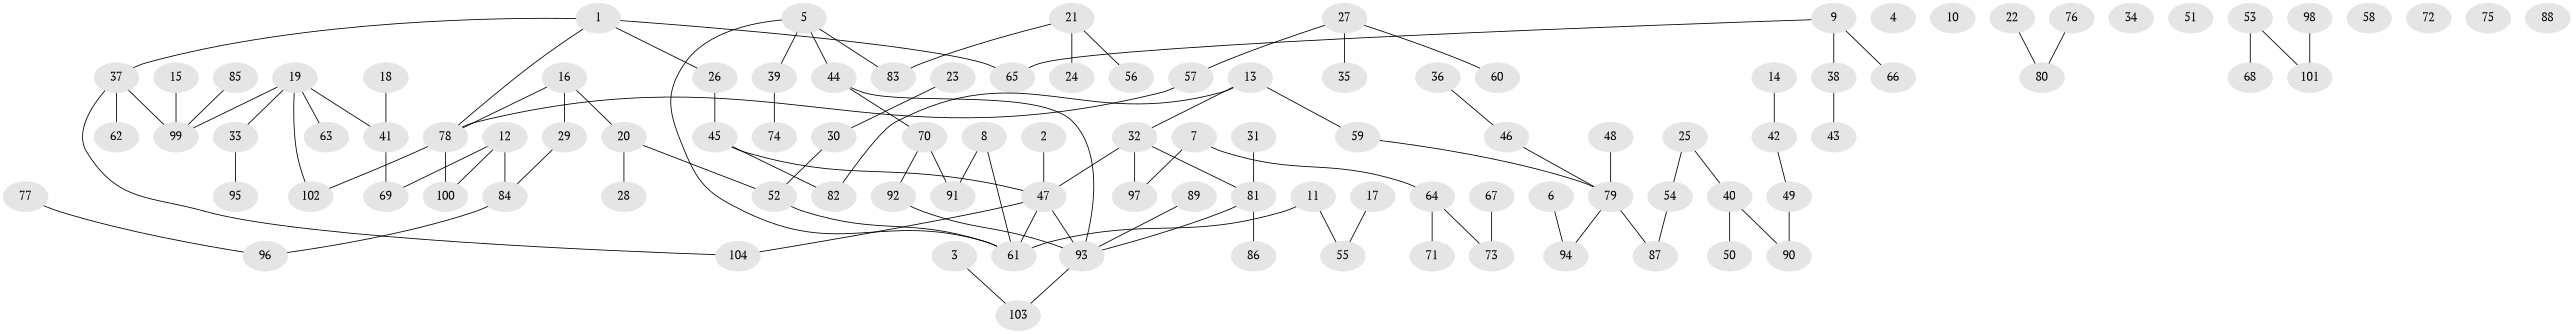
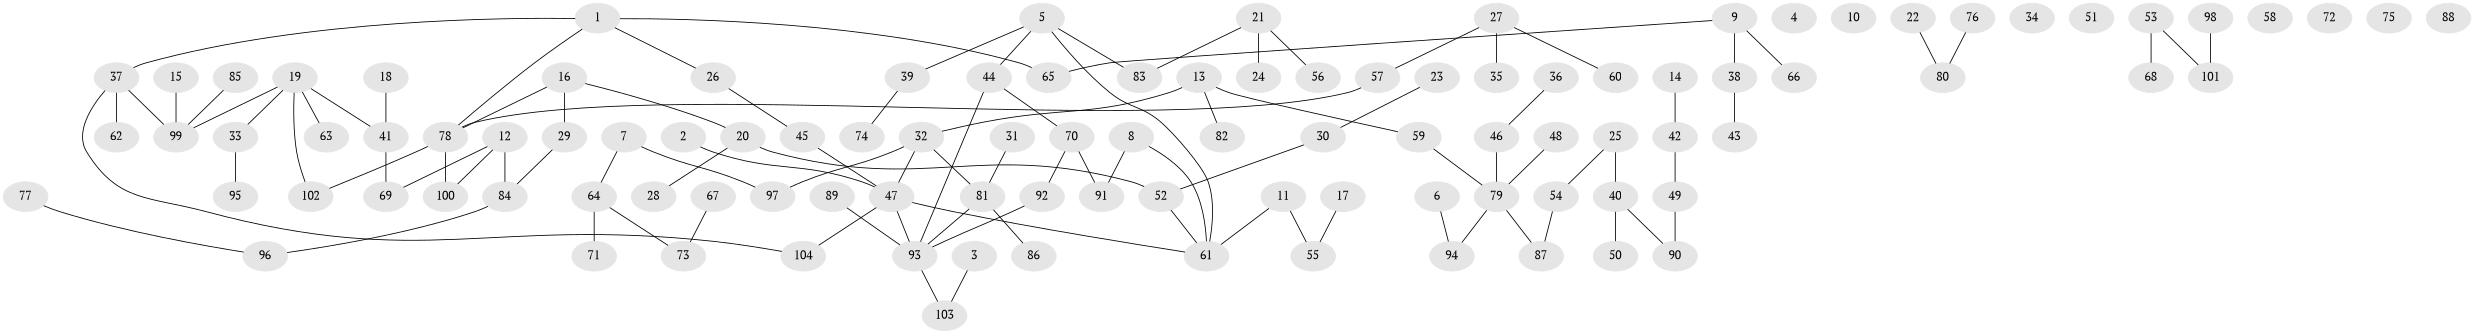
edge "45" -- "82": removed
